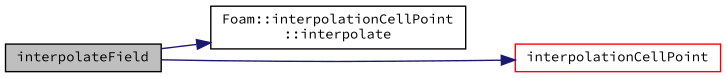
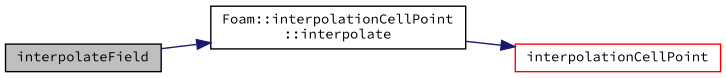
edge "interpolateField" -> "interpolationCellPoint": now "Foam::interpolationCellPoint ::interpolate" -> "interpolationCellPoint"
